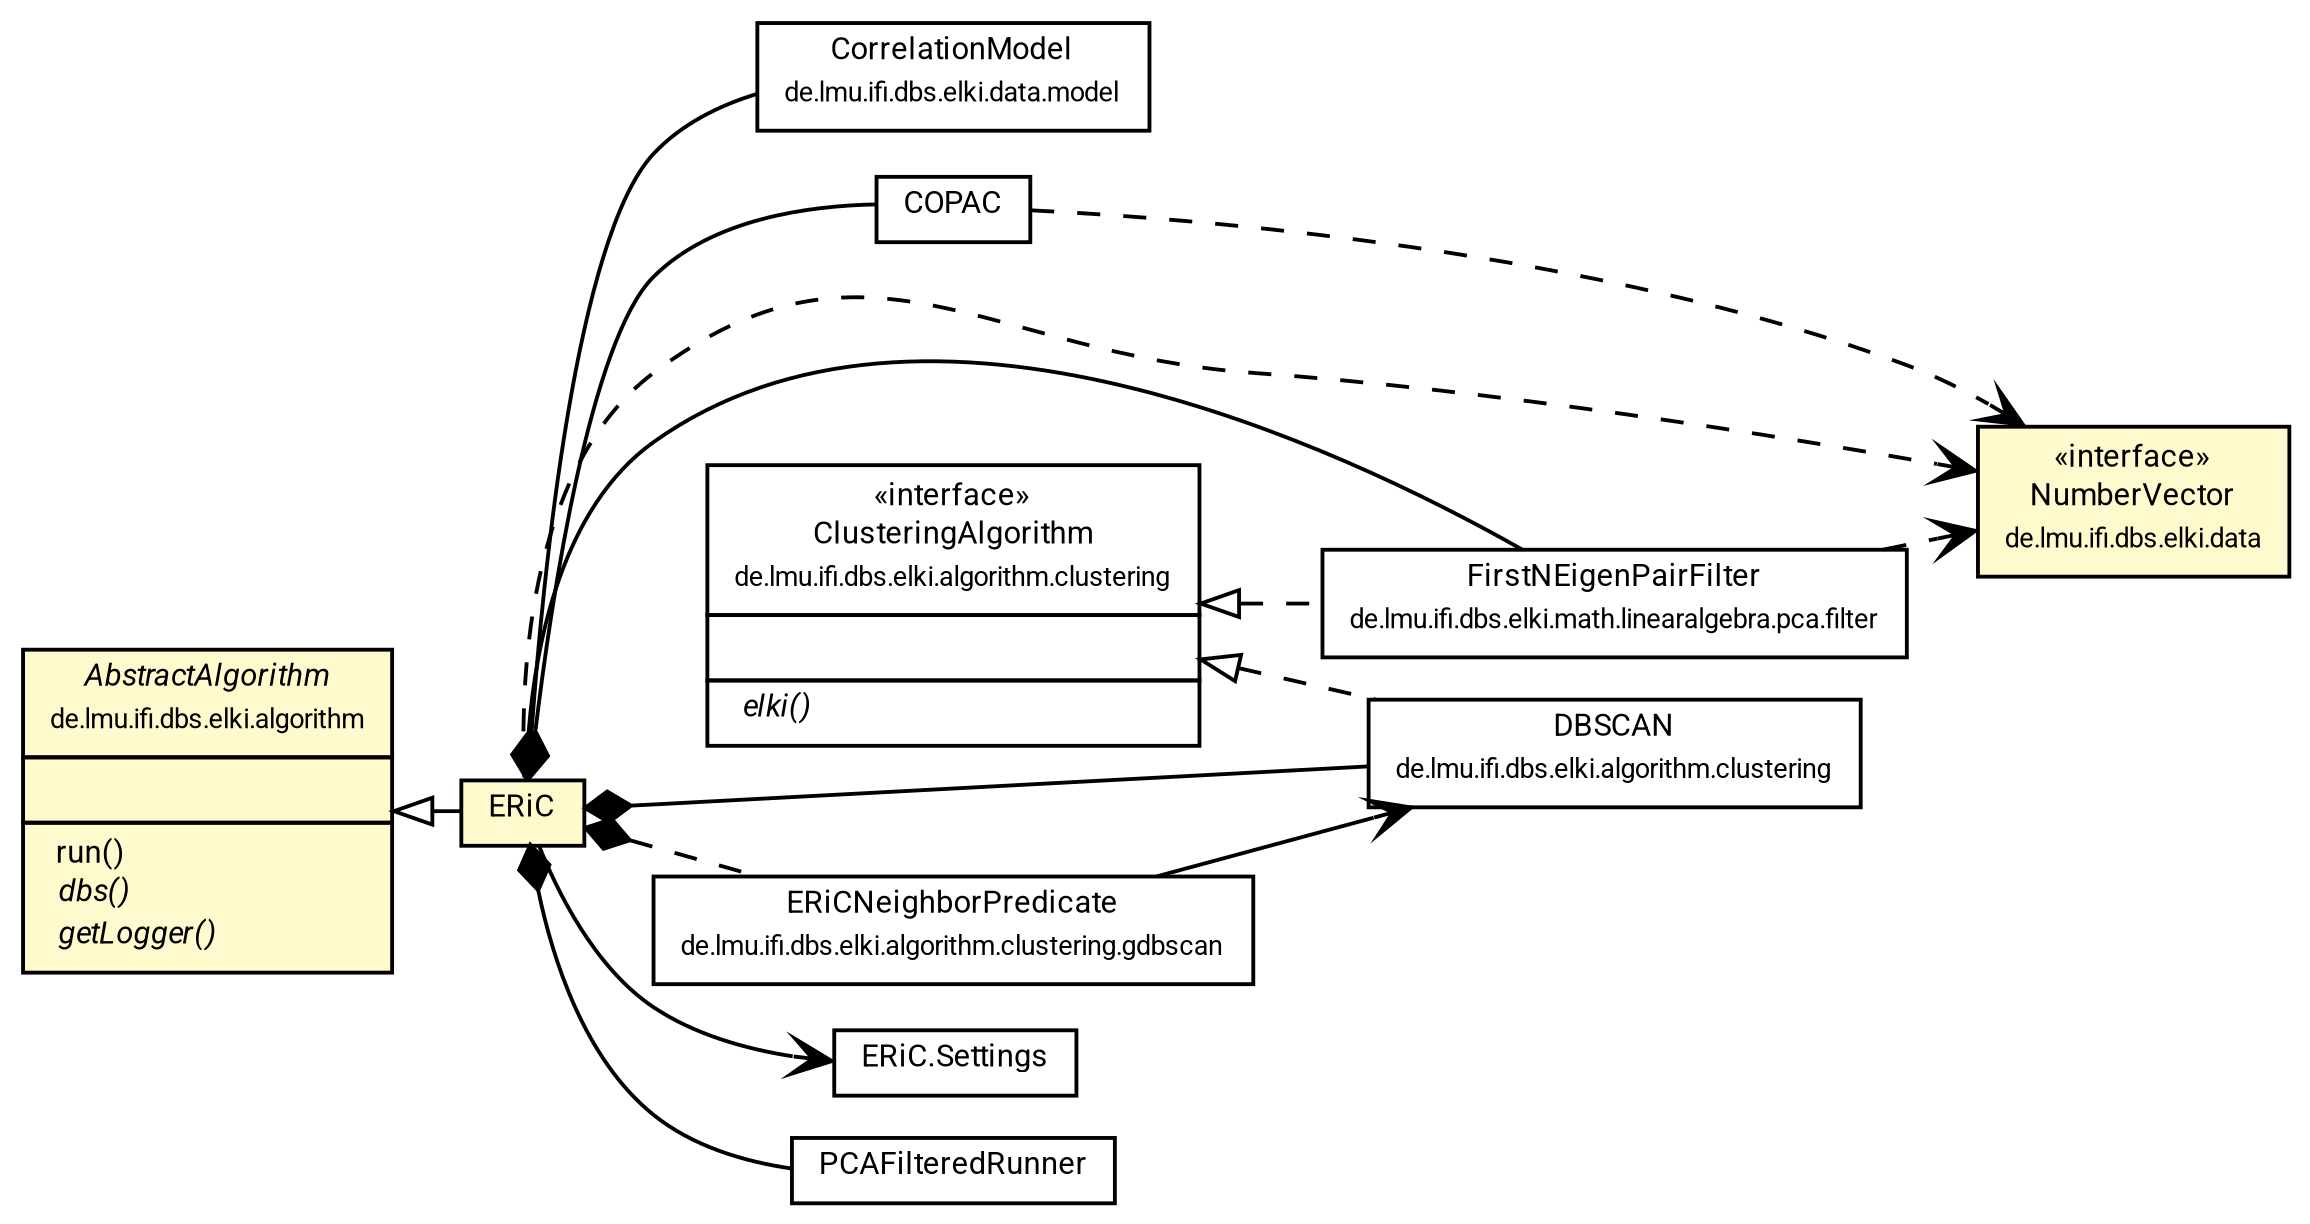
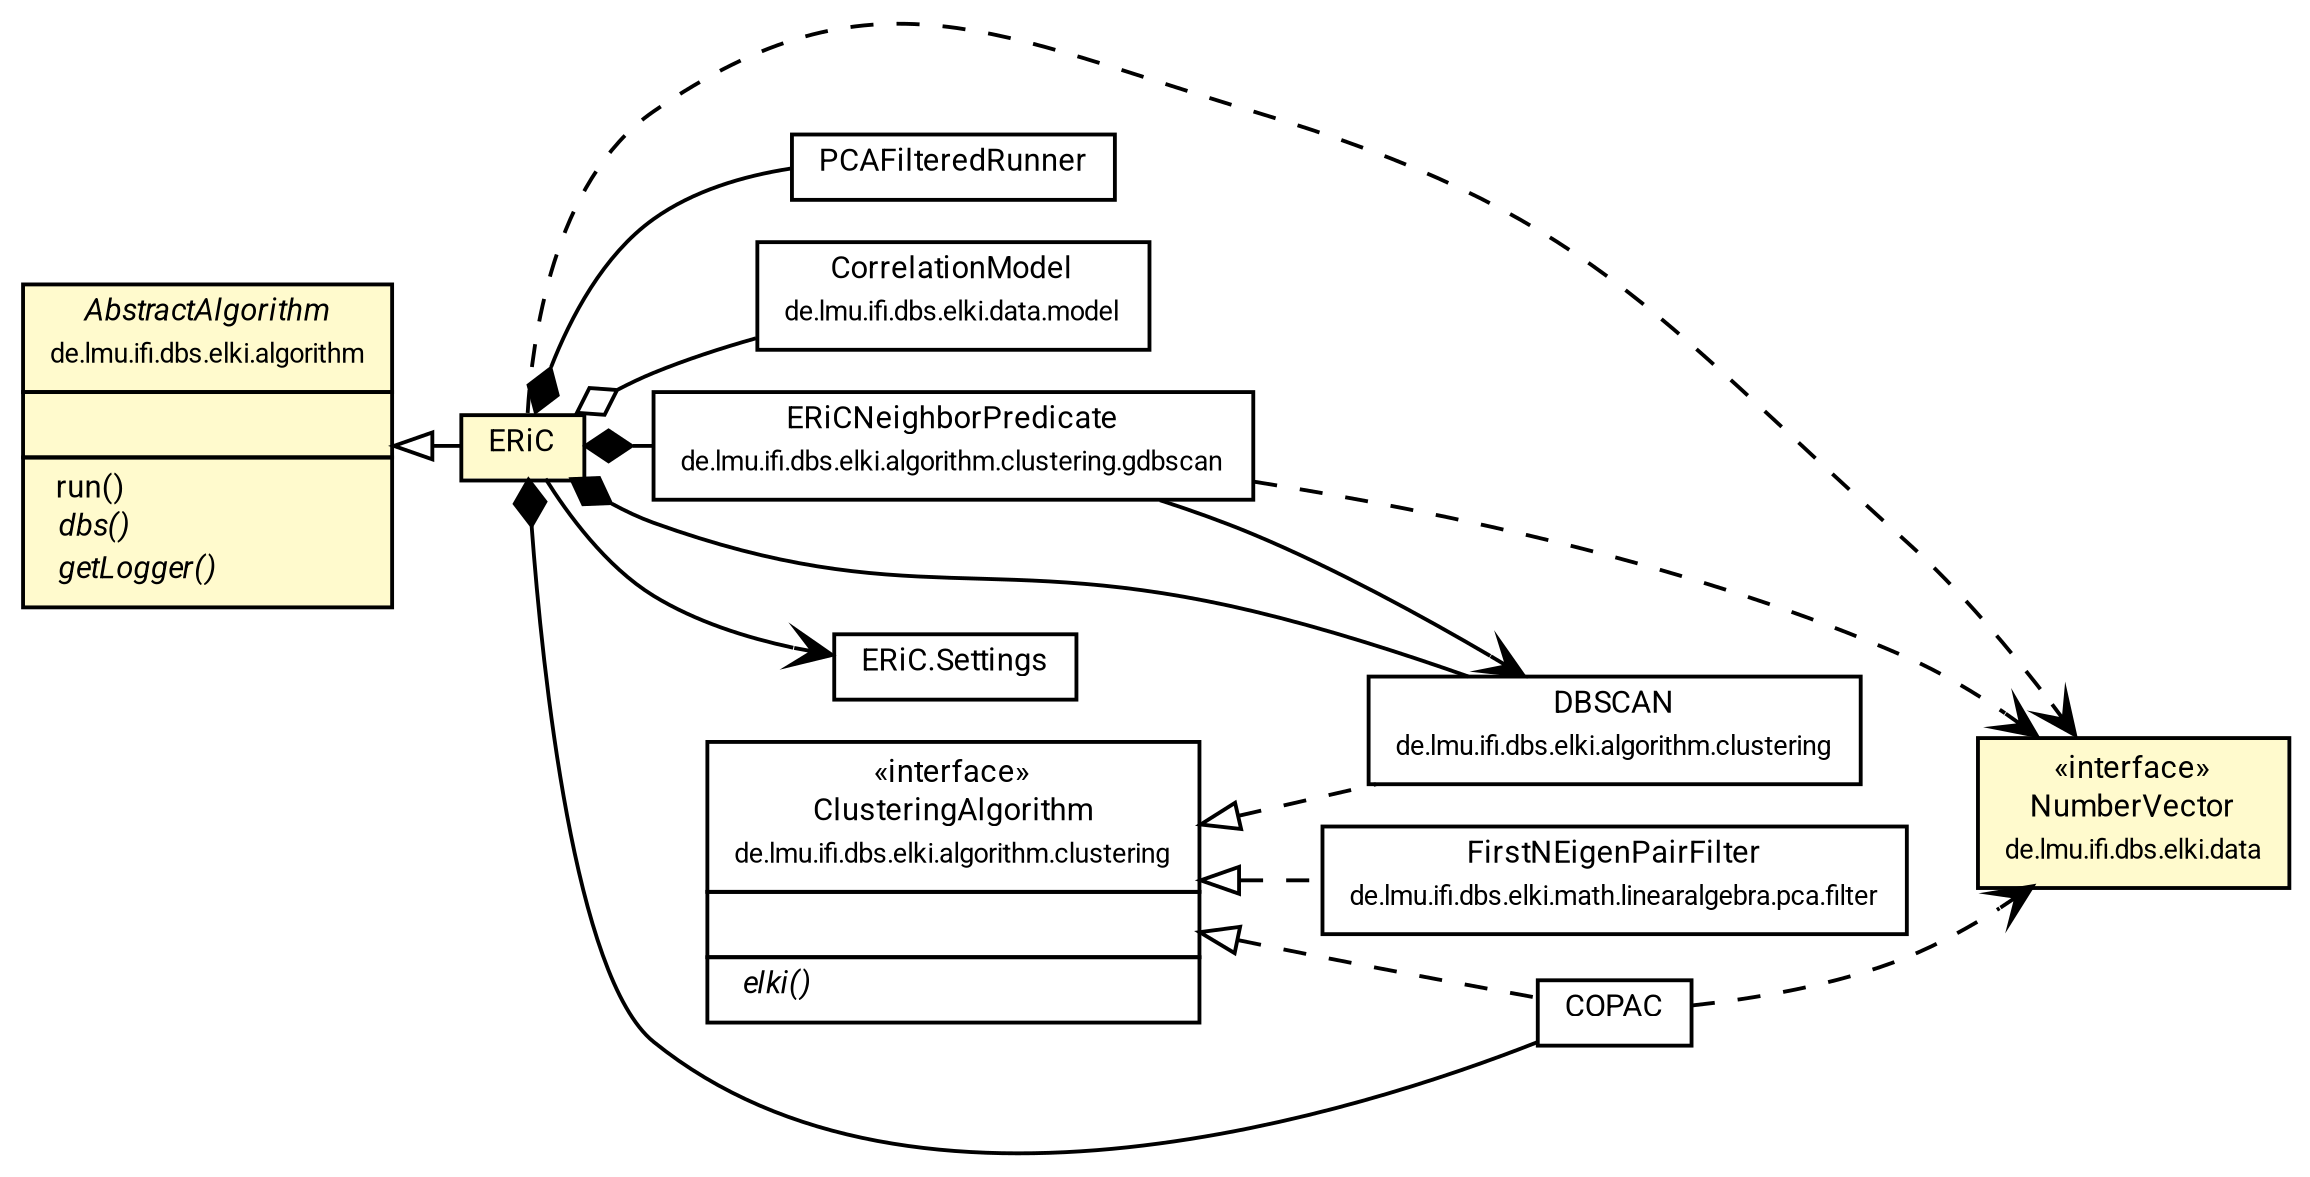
edge "FirstNEigenPairFilter" -> "ERiC": removed
edge "FirstNEigenPairFilter" -> "NumberVector": now "ERiCNeighborPredicate" -> "NumberVector"
edge "COPAC" -> "ClusteringAlgorithm": added
